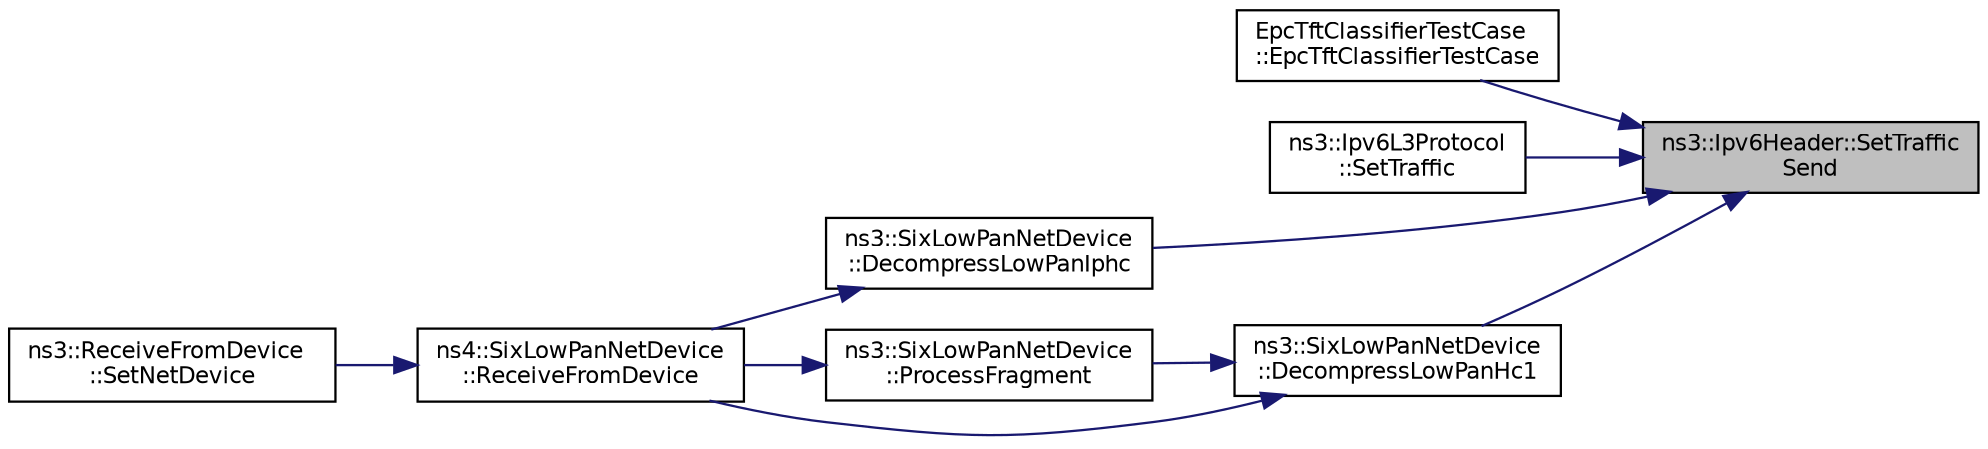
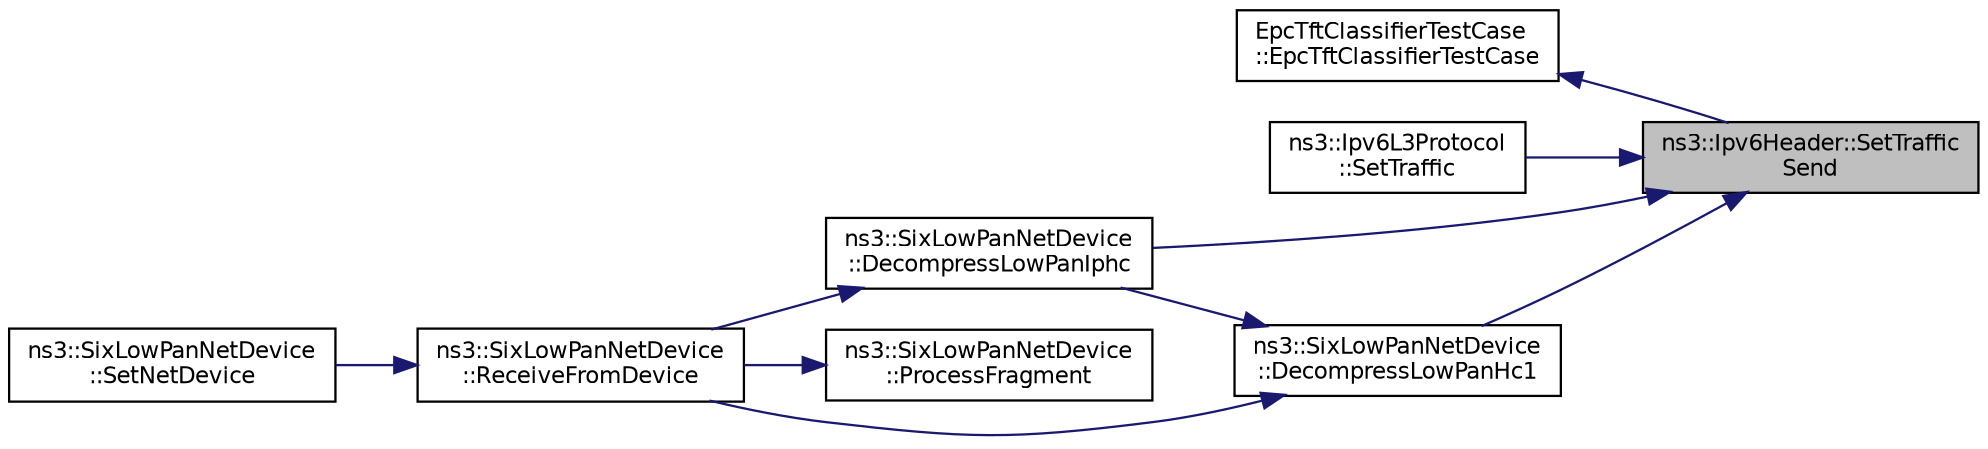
edge "EpcTftClassifierTestCase ::EpcTftClassifierTestCase" -> "ns3::Ipv6Header::SetTraffic Send": reversed
edge "ns3::SixLowPanNetDevice ::ProcessFragment" -> "ns3::SixLowPanNetDevice ::DecompressLowPanHc1": now "ns3::SixLowPanNetDevice ::DecompressLowPanIphc" -> "ns3::SixLowPanNetDevice ::DecompressLowPanHc1"
node "ns3::ReceiveFromDevice ::SetNetDevice": label "ns3::ReceiveFromDevice ::SetNetDevice" -> "ns3::SixLowPanNetDevice ::SetNetDevice"
node "ns4::SixLowPanNetDevice ::ReceiveFromDevice": label "ns4::SixLowPanNetDevice ::ReceiveFromDevice" -> "ns3::SixLowPanNetDevice ::ReceiveFromDevice"
